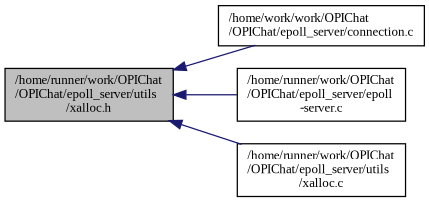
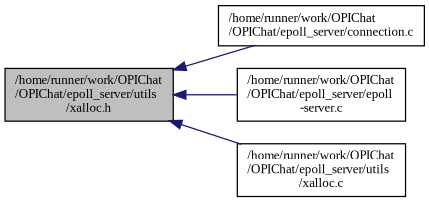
node "/home/work/work/OPIChat /OPIChat/epoll_server/connection.c": label "/home/work/work/OPIChat /OPIChat/epoll_server/connection.c" -> "/home/runner/work/OPIChat /OPIChat/epoll_server/connection.c"
